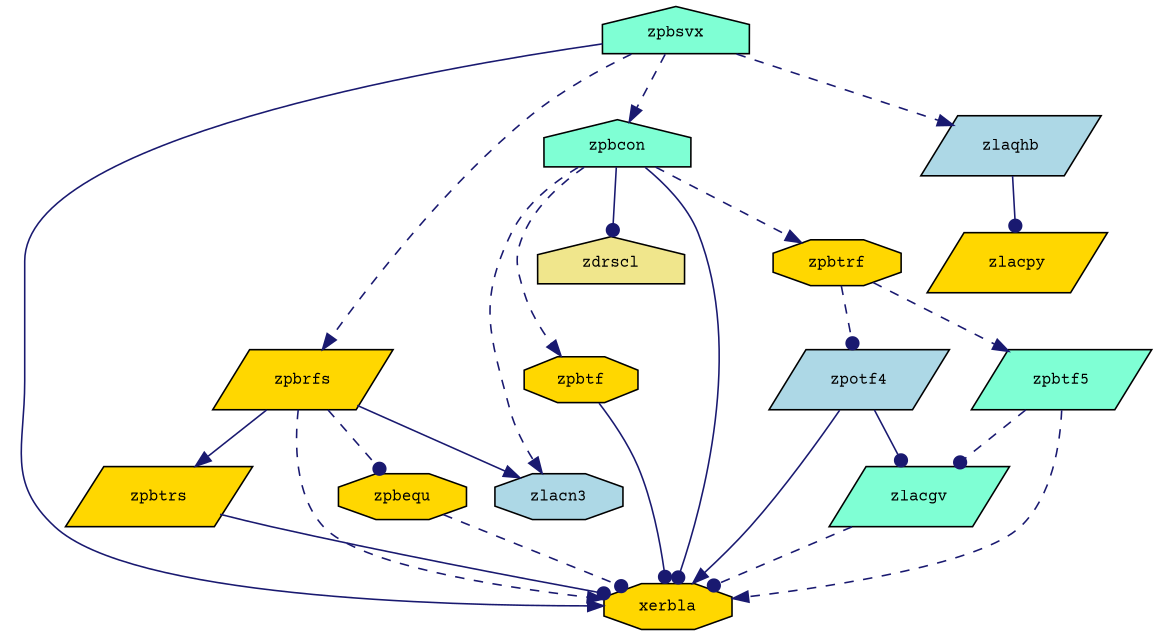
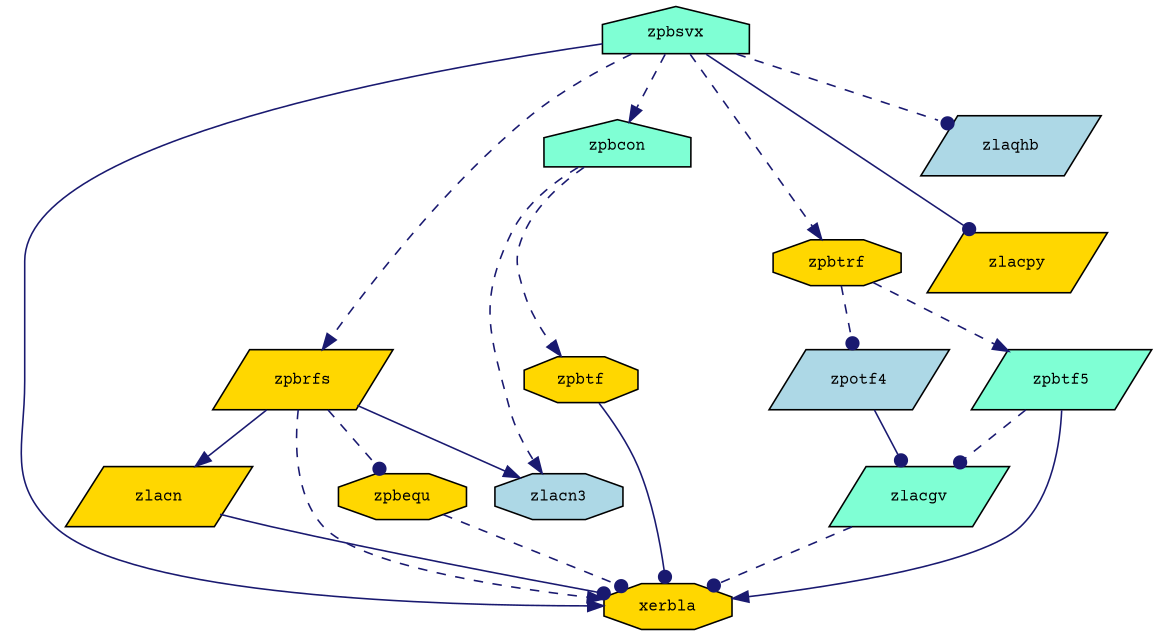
edge "zpbsvx" -> "zlaqhb": arrowhead normal -> dot
edge "zlaqhb" -> "zlacpy": now "zpbsvx" -> "zlacpy"
edge "zpbcon" -> "zpbtrf": now "zpbsvx" -> "zpbtrf"
node "zdrscl": removed
edge "zpbcon" -> "xerbla": removed
edge "zpotf4" -> "xerbla": removed
node "zpbtrs": label "zpbtrs" -> "zlacn"
edge "zpbtf5" -> "xerbla": style dashed -> solid
